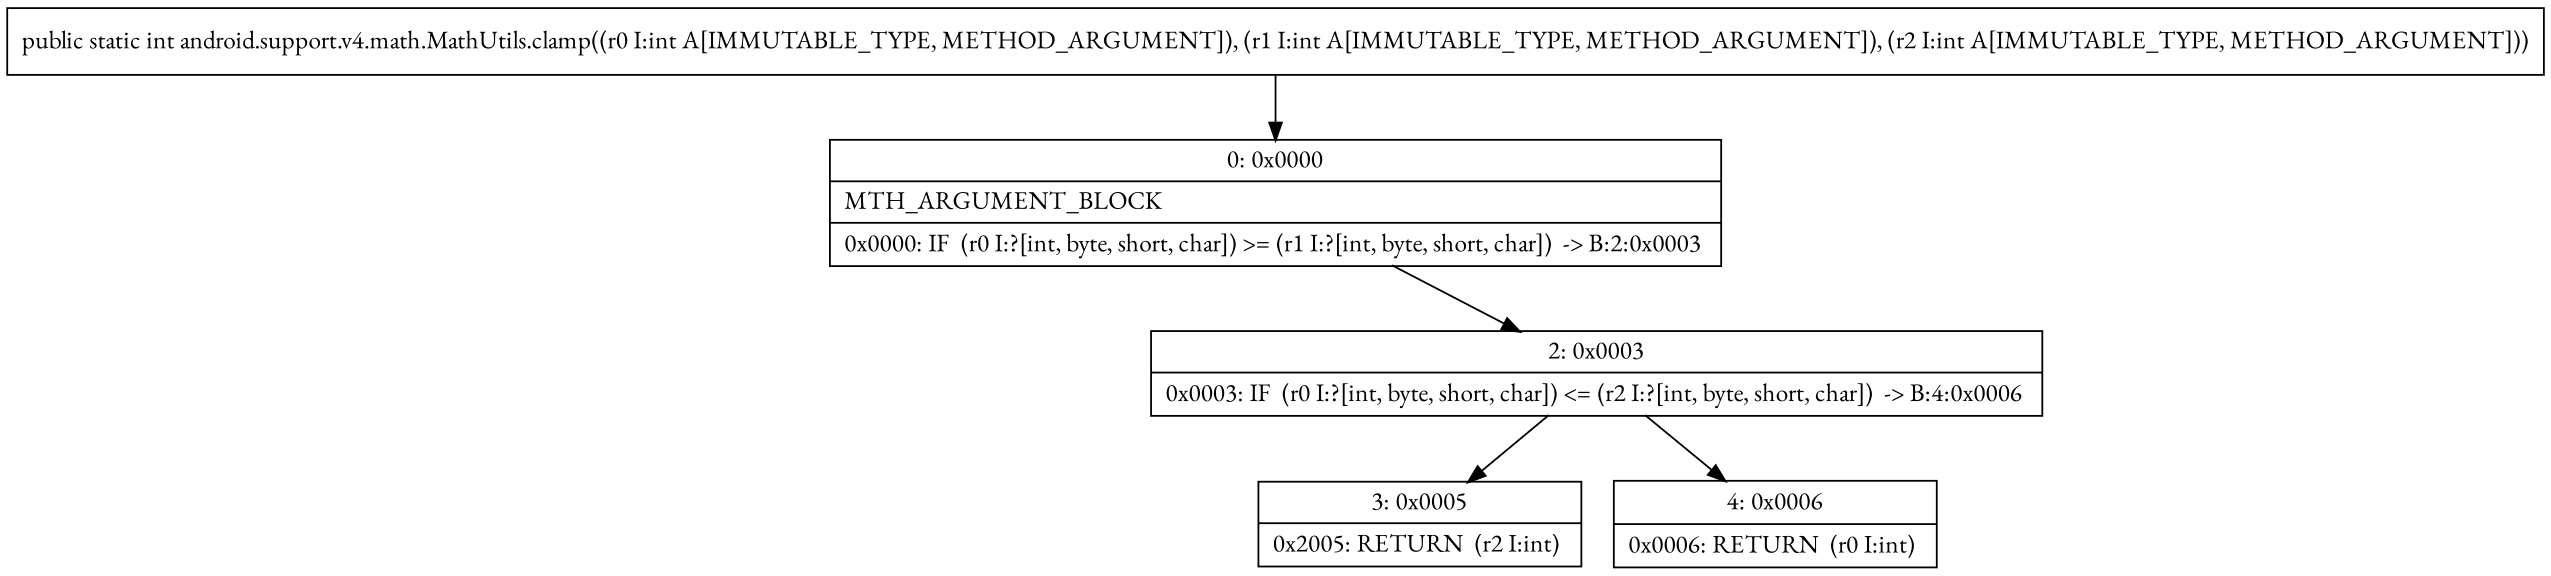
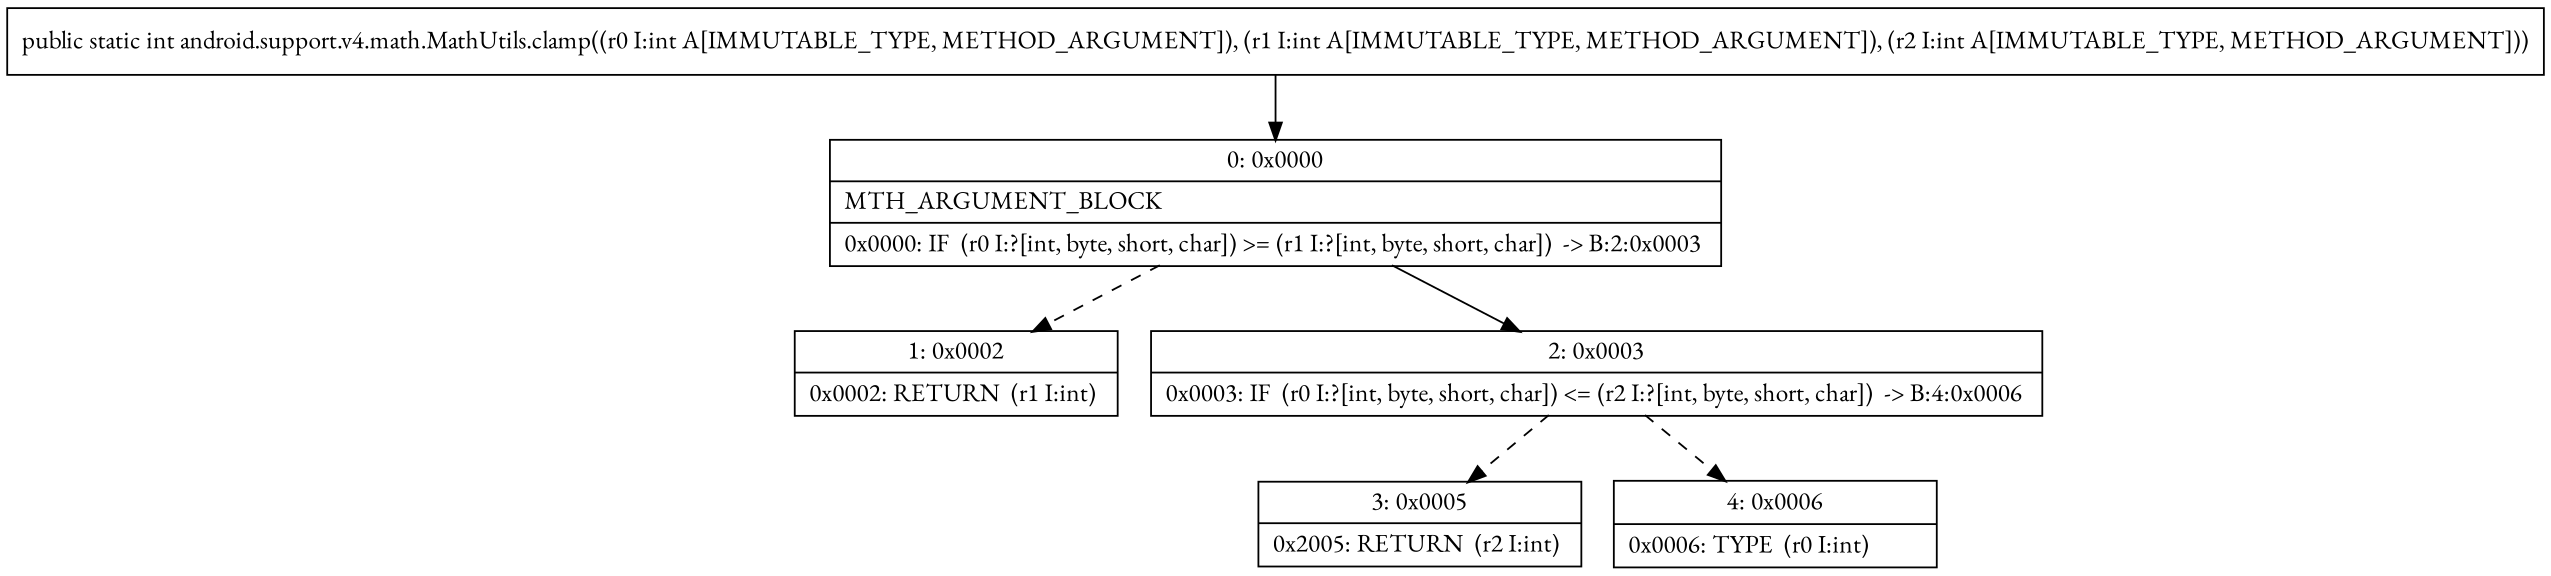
node "1: 0x0002": added
edge "2: 0x0003" -> "4: 0x0006": style solid -> dashed
edge "2: 0x0003" -> "3: 0x0005": style solid -> dashed
node "4: 0x0006": text "0x0006: RETURN  (r0 I:int)" -> "0x0006: TYPE  (r0 I:int)"
